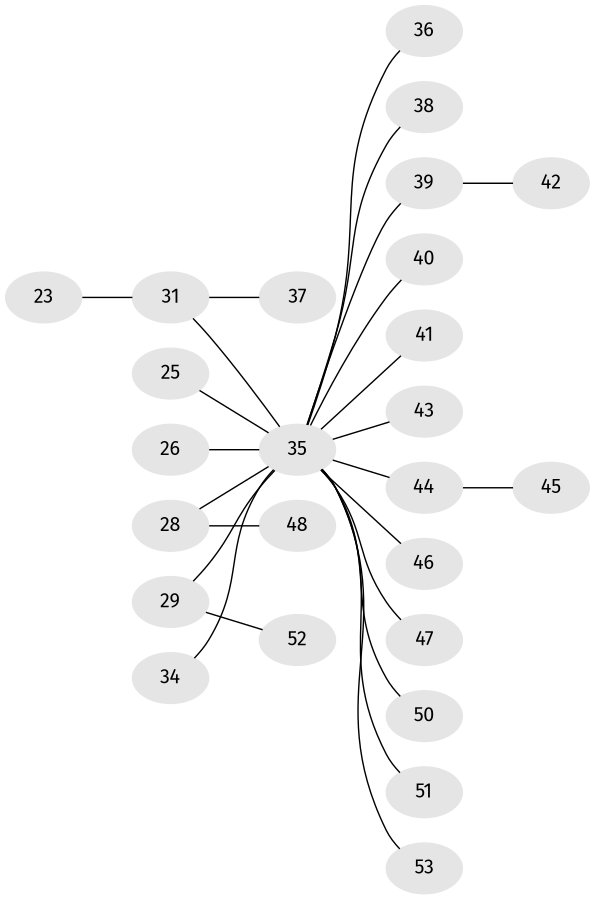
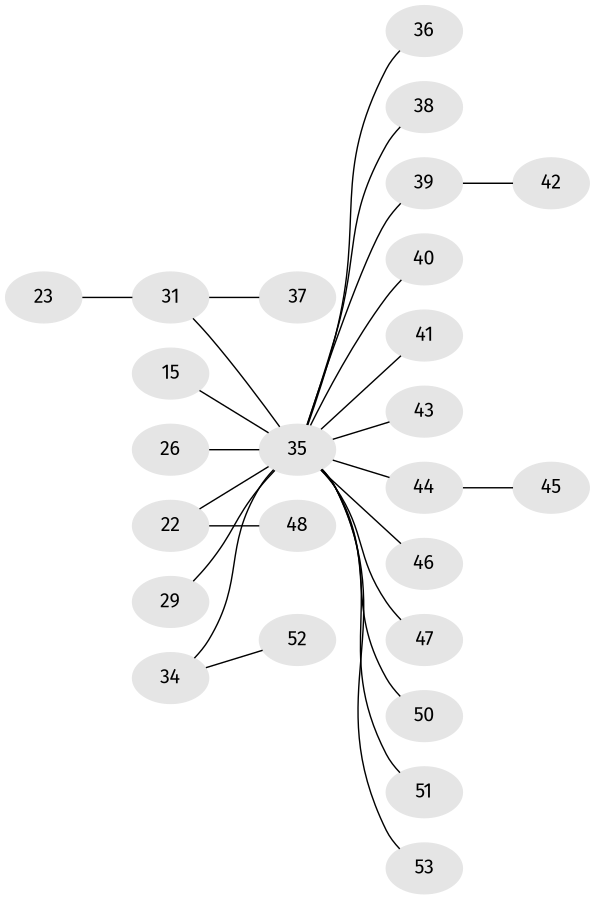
node "25": label "25" -> "15"
node "28": label "28" -> "22"
edge "29" -- "52": now "34" -- "52"
